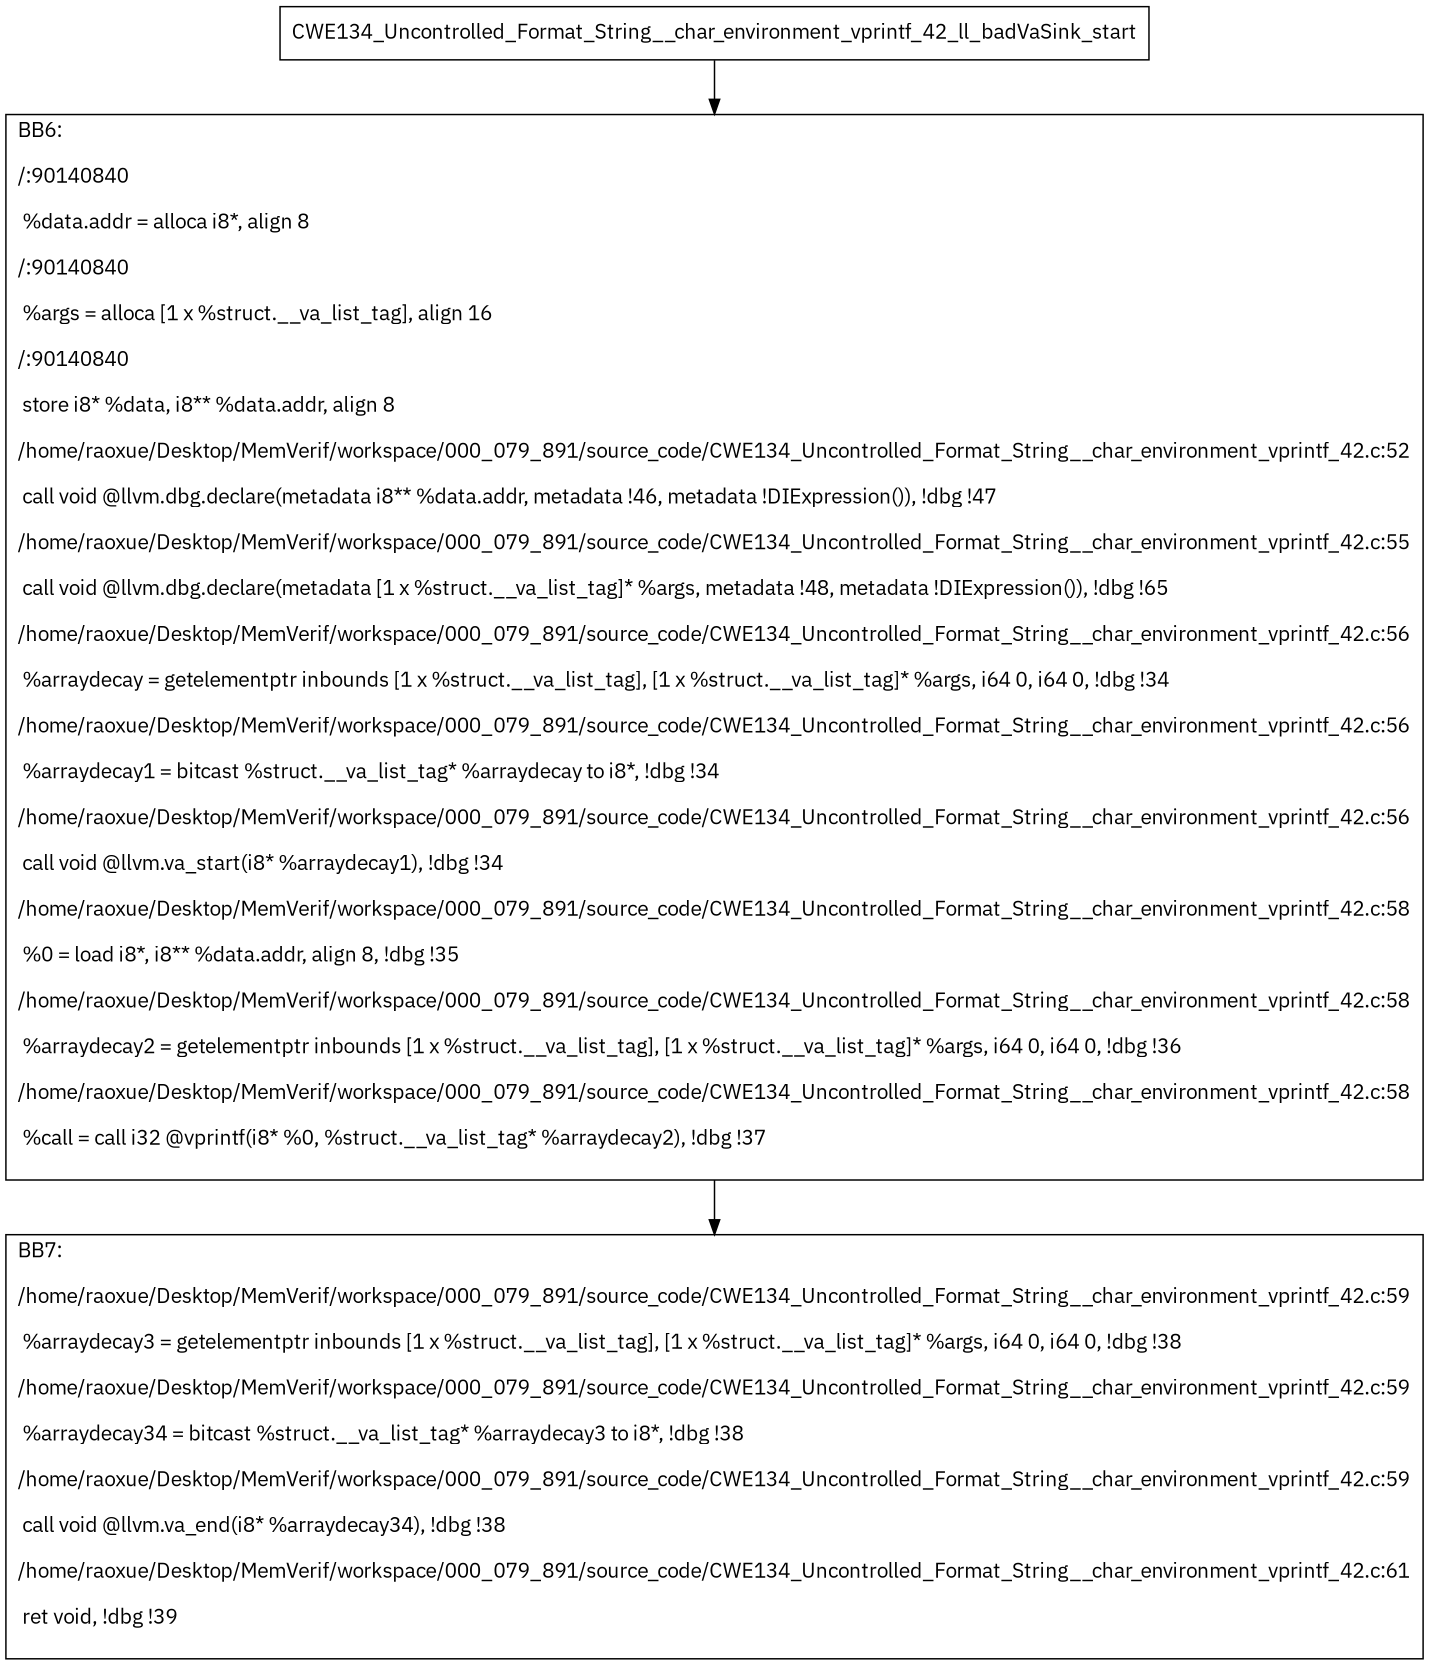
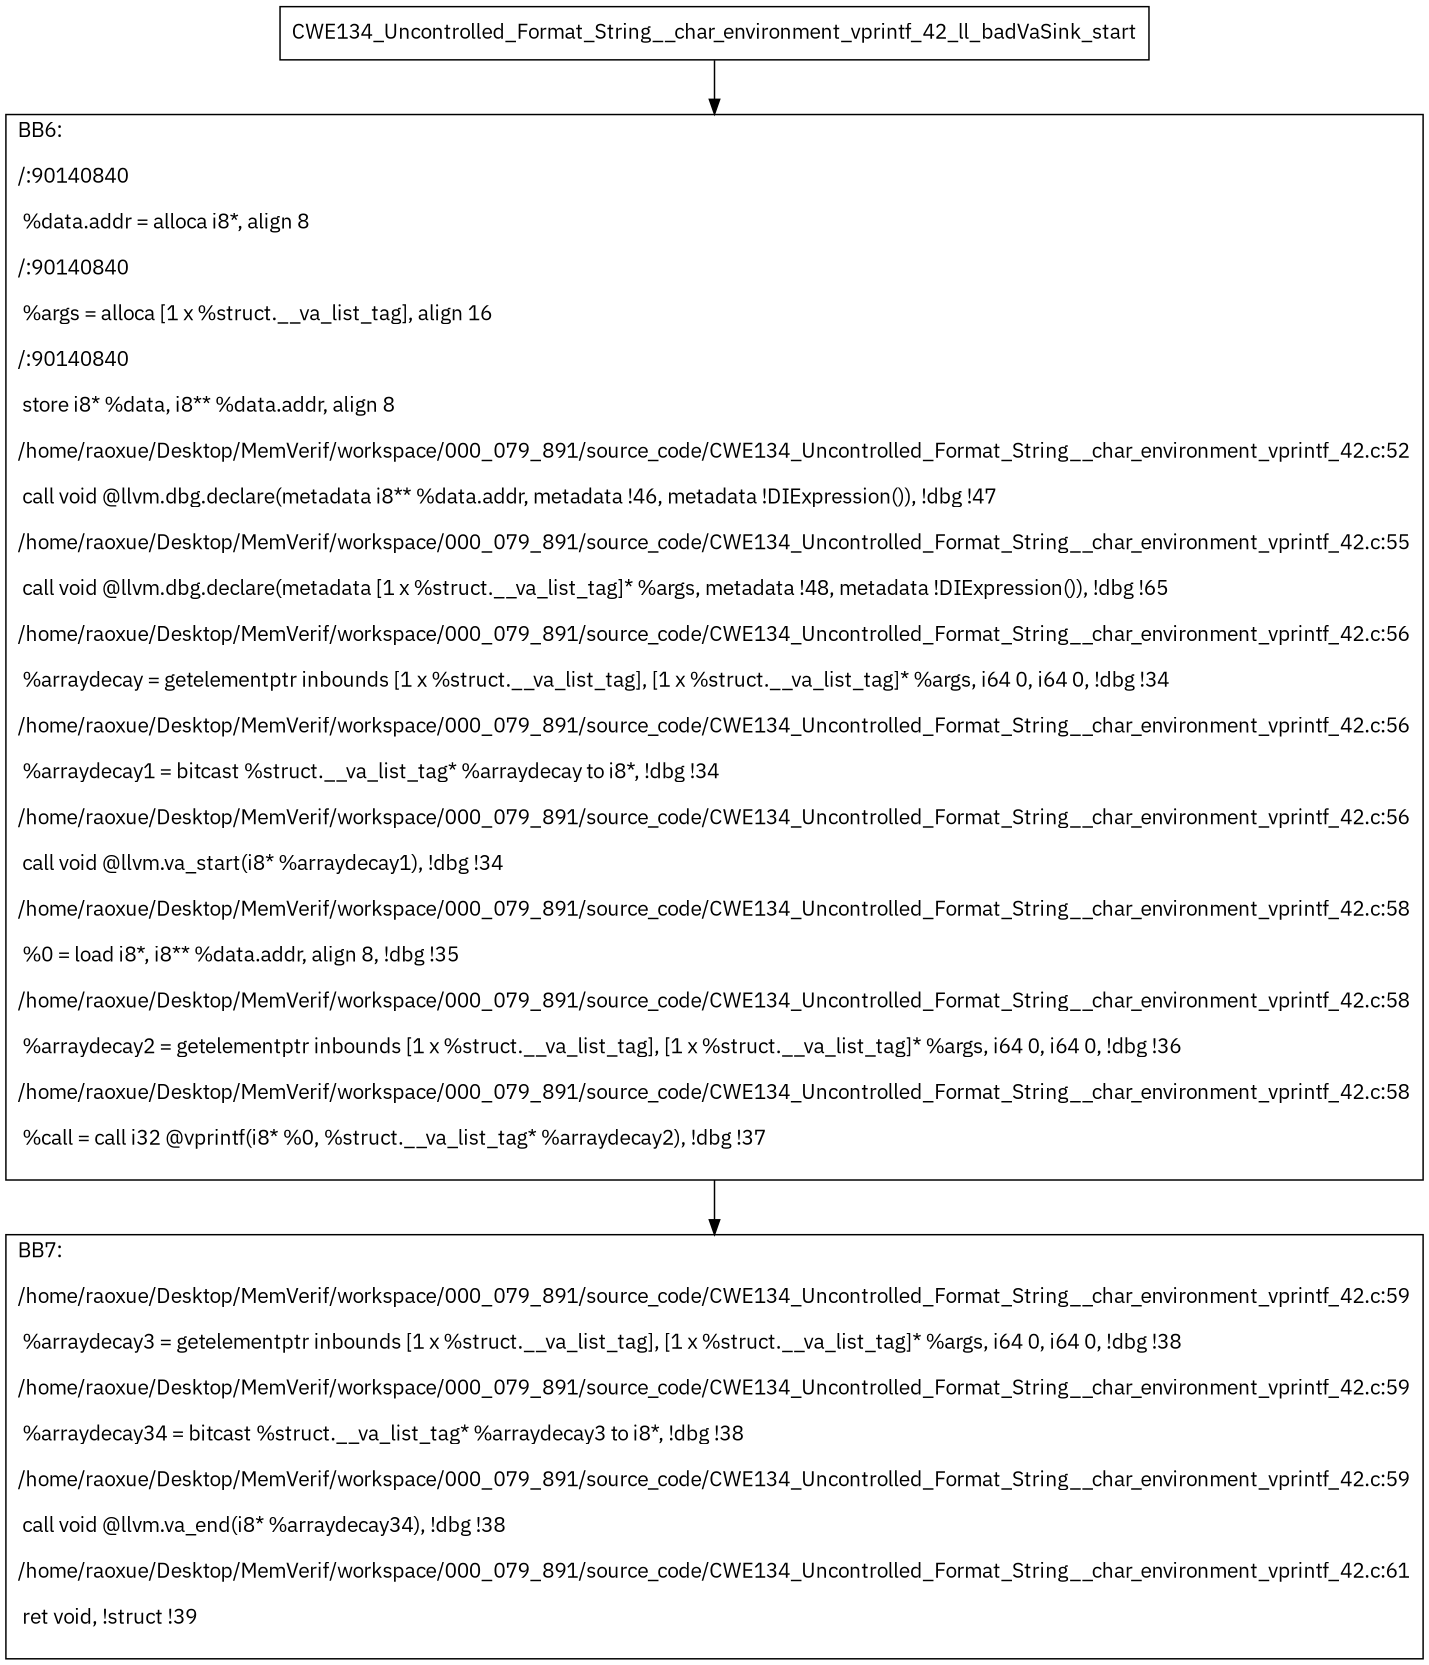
node "BB7:": text "ret void, !dbg !39" -> "ret void, !struct !39"
